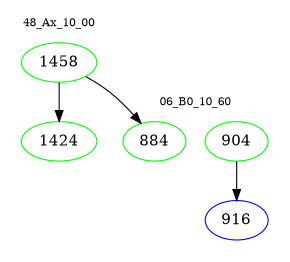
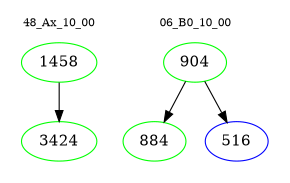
edge "1458" -> "884": now "904" -> "884"
cluster "06_B0_10_60": label "06_B0_10_60" -> "06_B0_10_00"
node "1424": label "1424" -> "3424"
node "916": label "916" -> "516"
